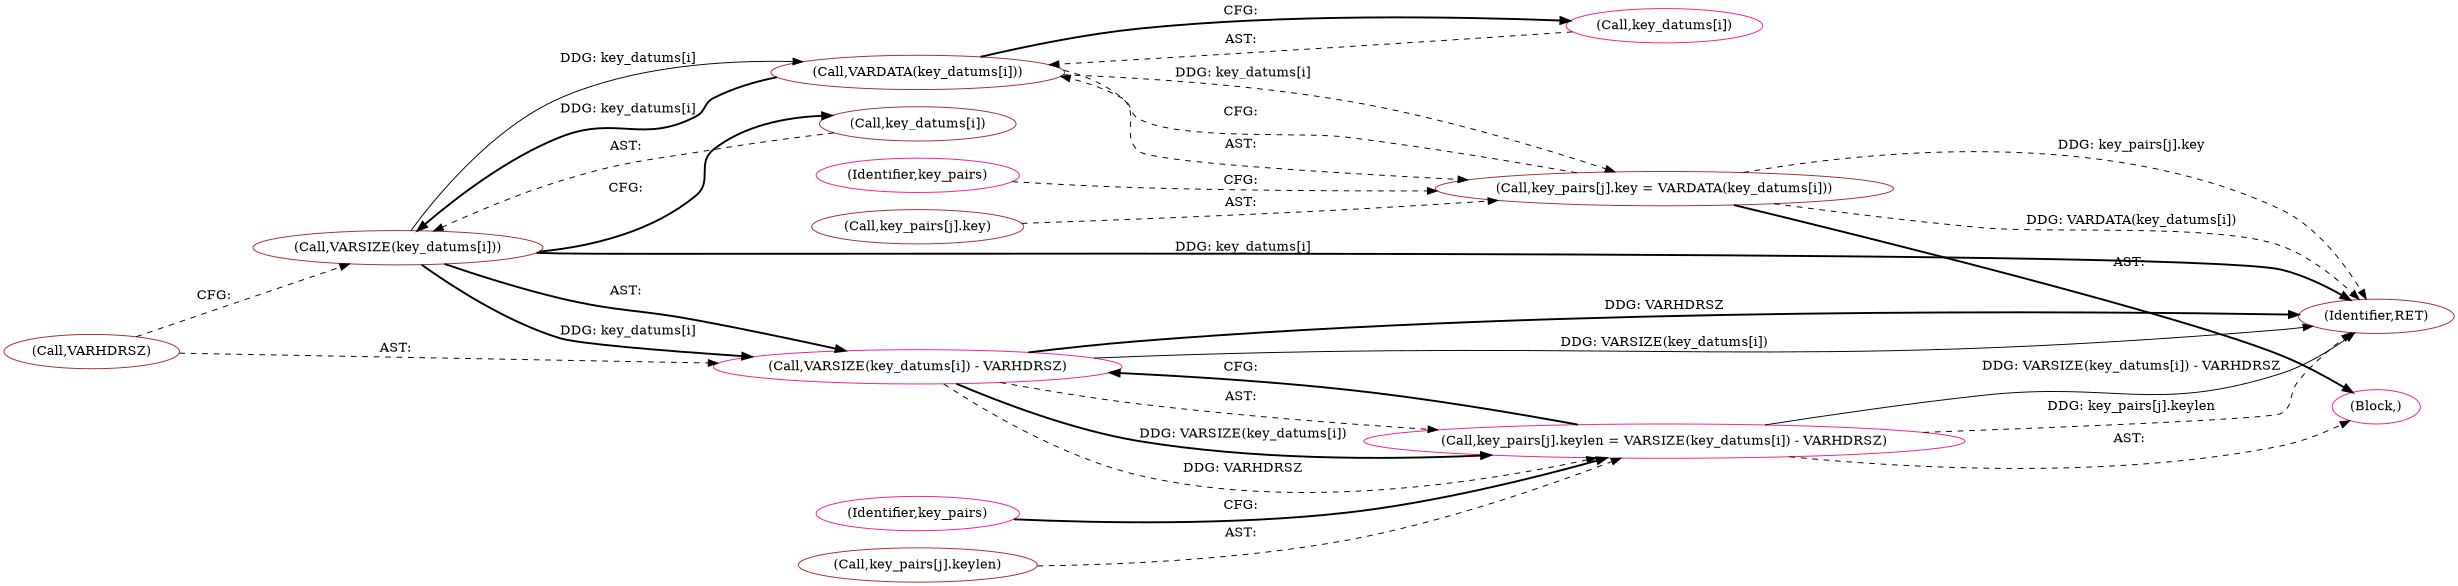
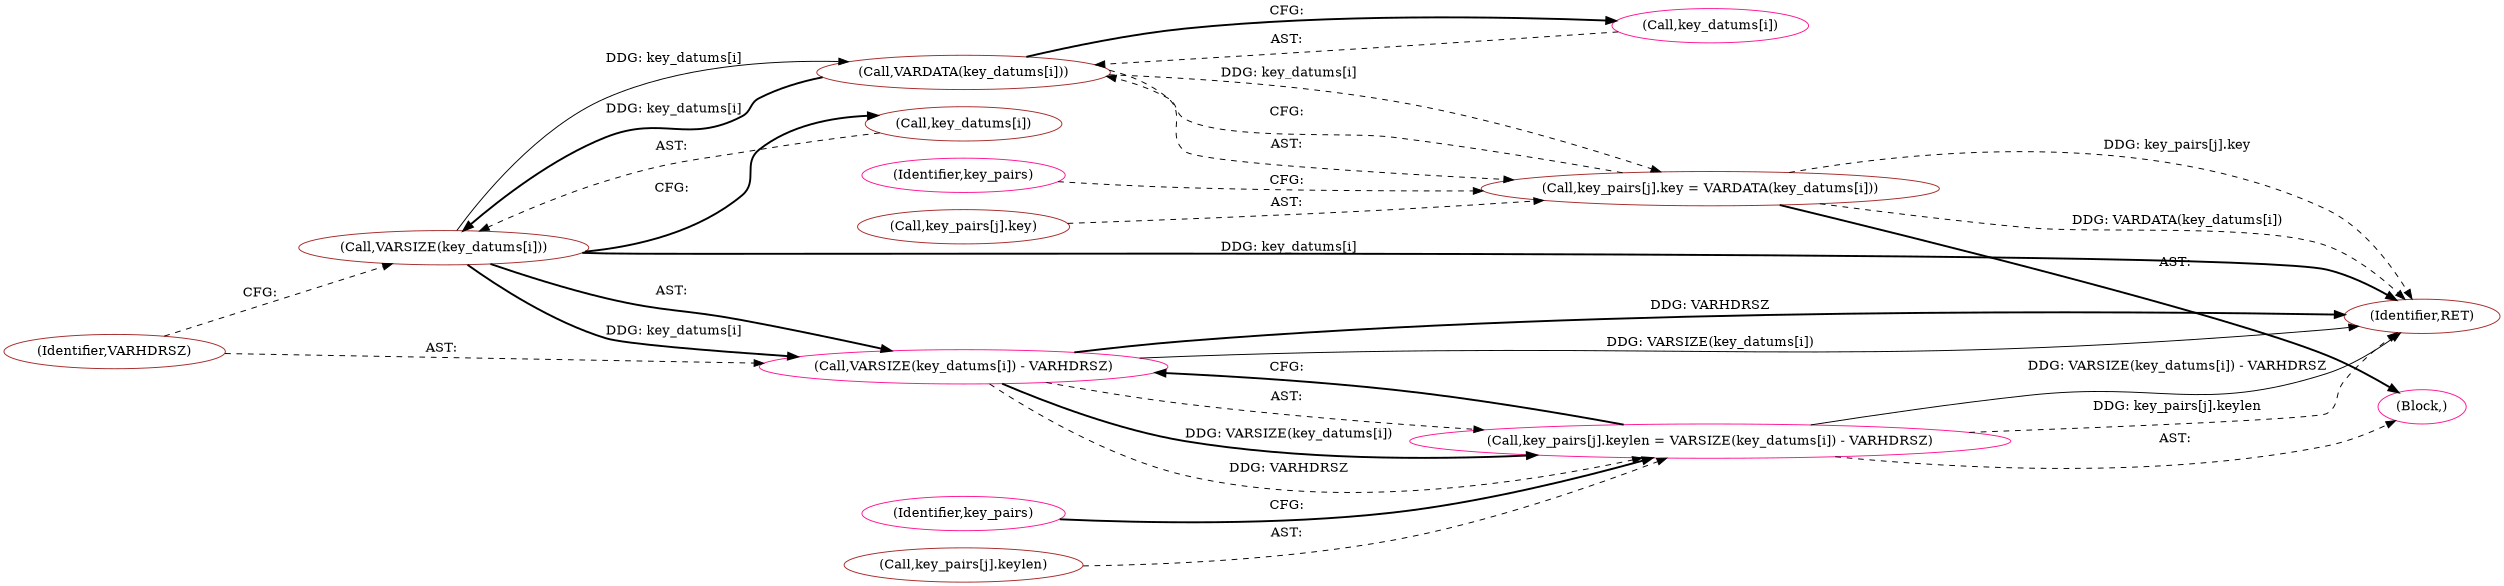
node "(Call,VARHDRSZ)": label "(Call,VARHDRSZ)" -> "(Identifier,VARHDRSZ)"
